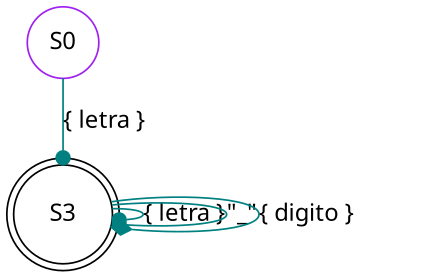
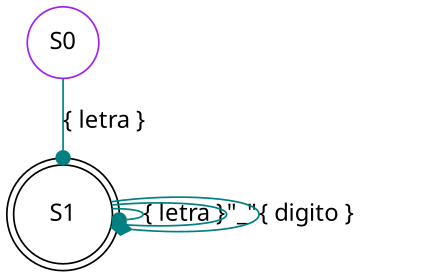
node "S3": label "S3" -> "S1"
